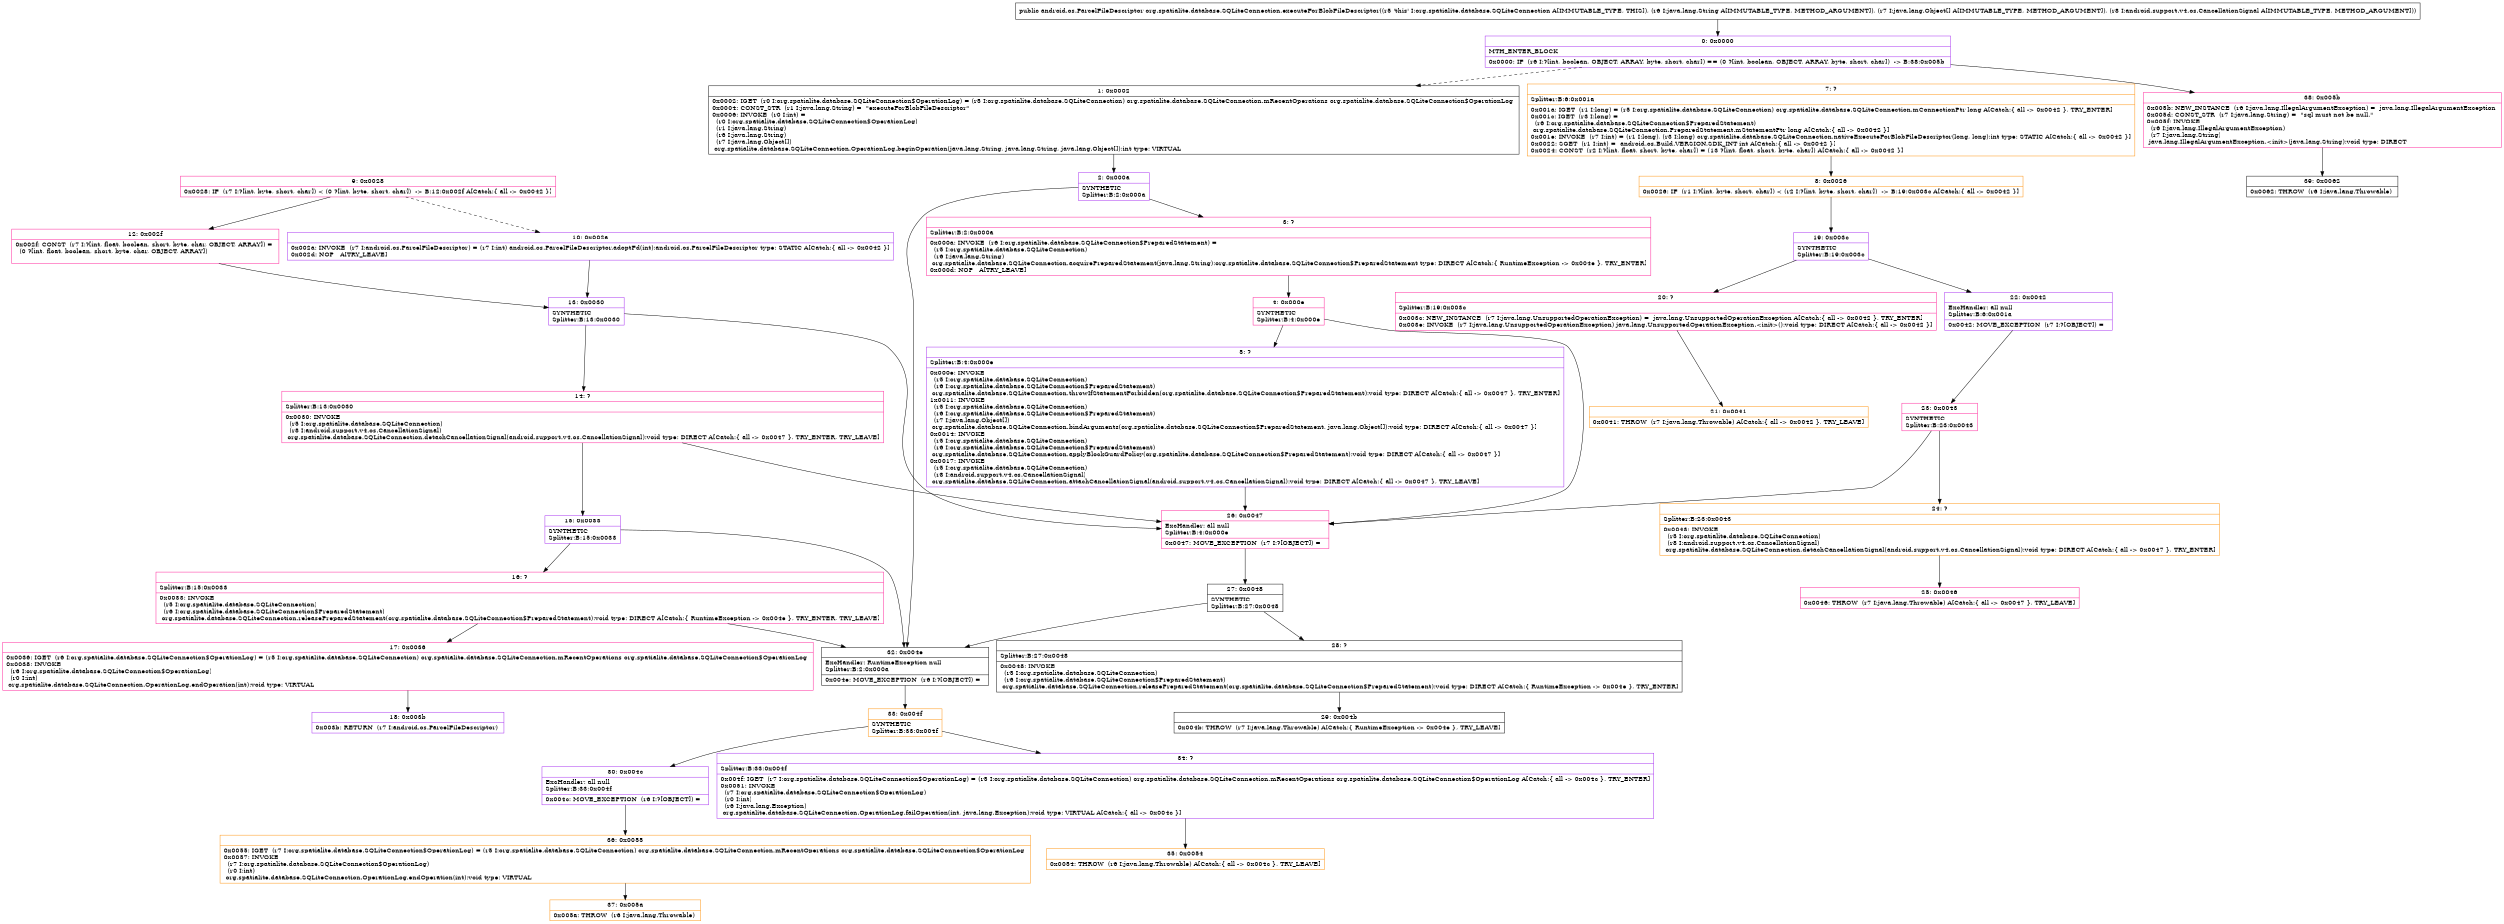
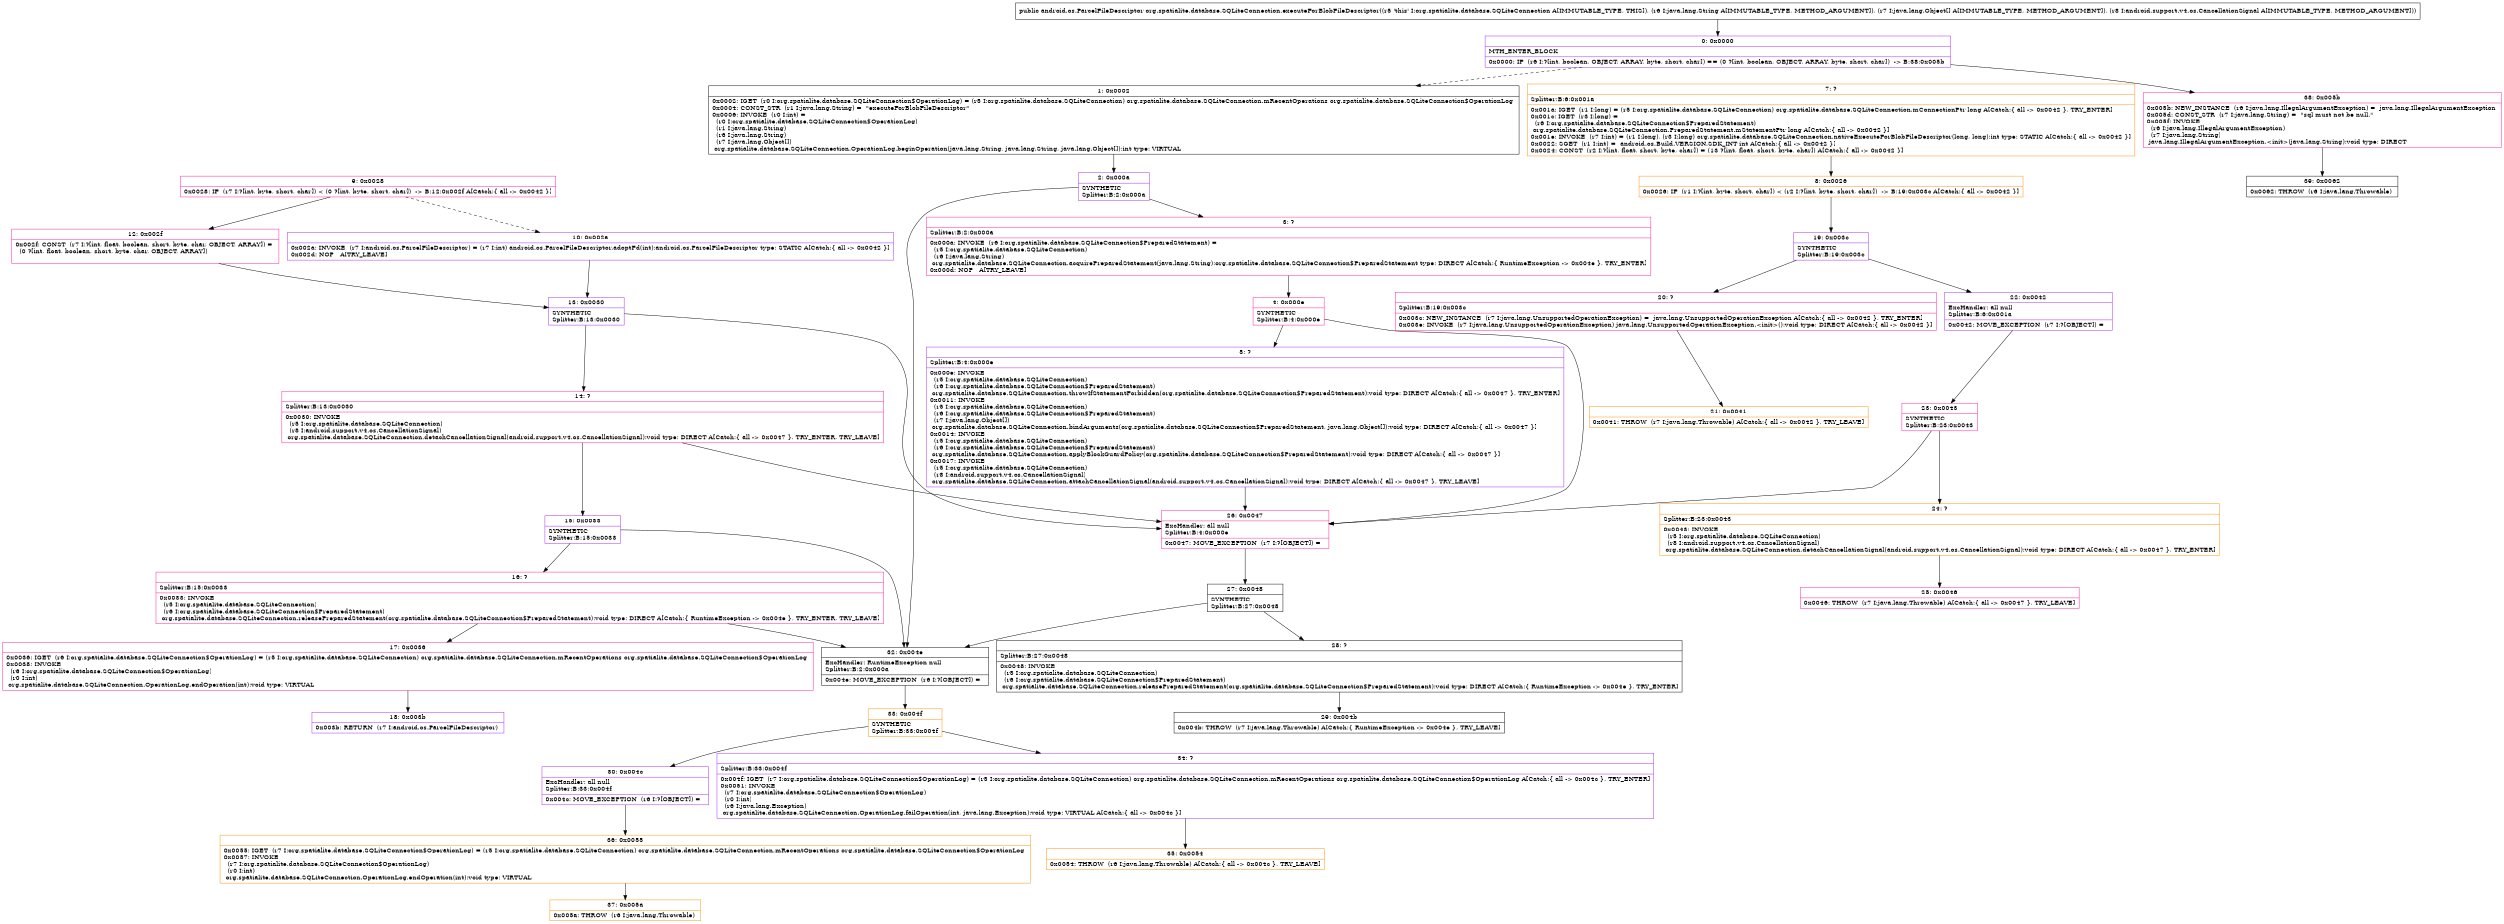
node "5: ?": text "1x0011: INVOKE" -> "0x0011: INVOKE"
